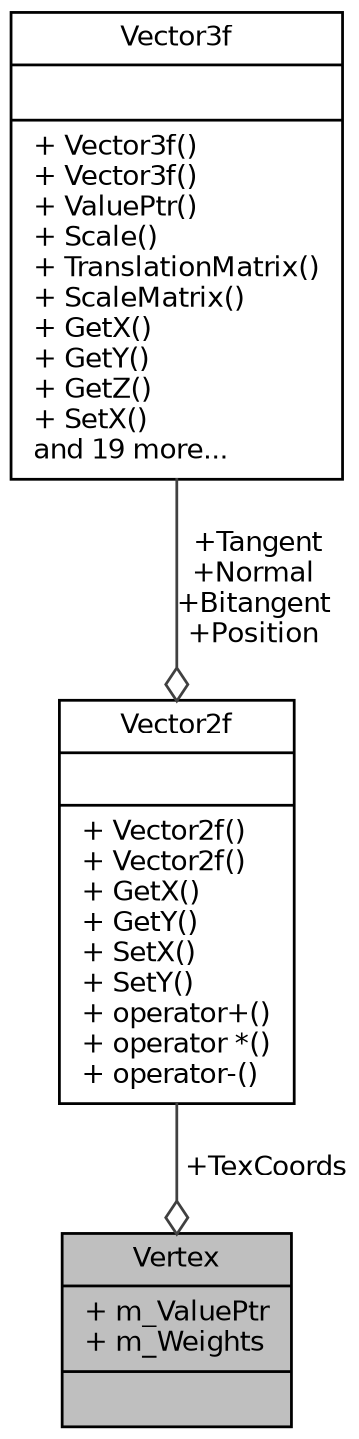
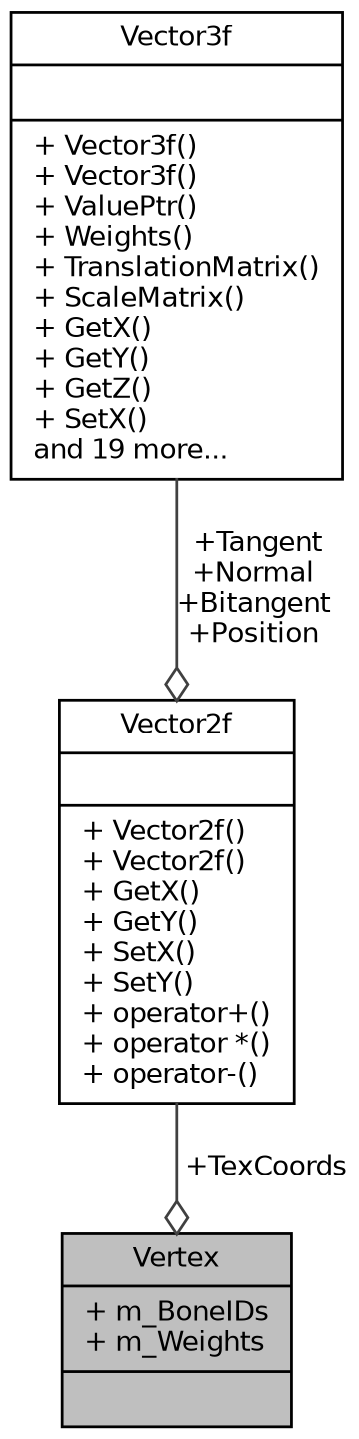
node "Vector3f": text "+ Scale()" -> "+ Weights()"
node "Vertex": text "+ m_ValuePtr" -> "+ m_BoneIDs"
